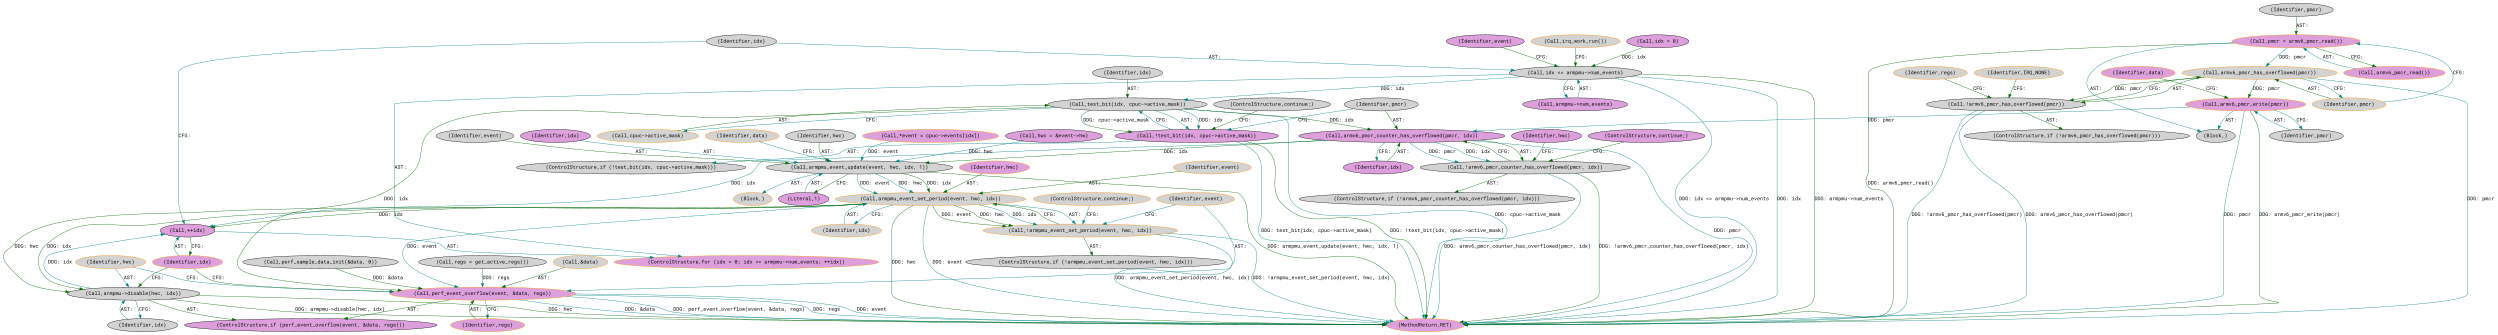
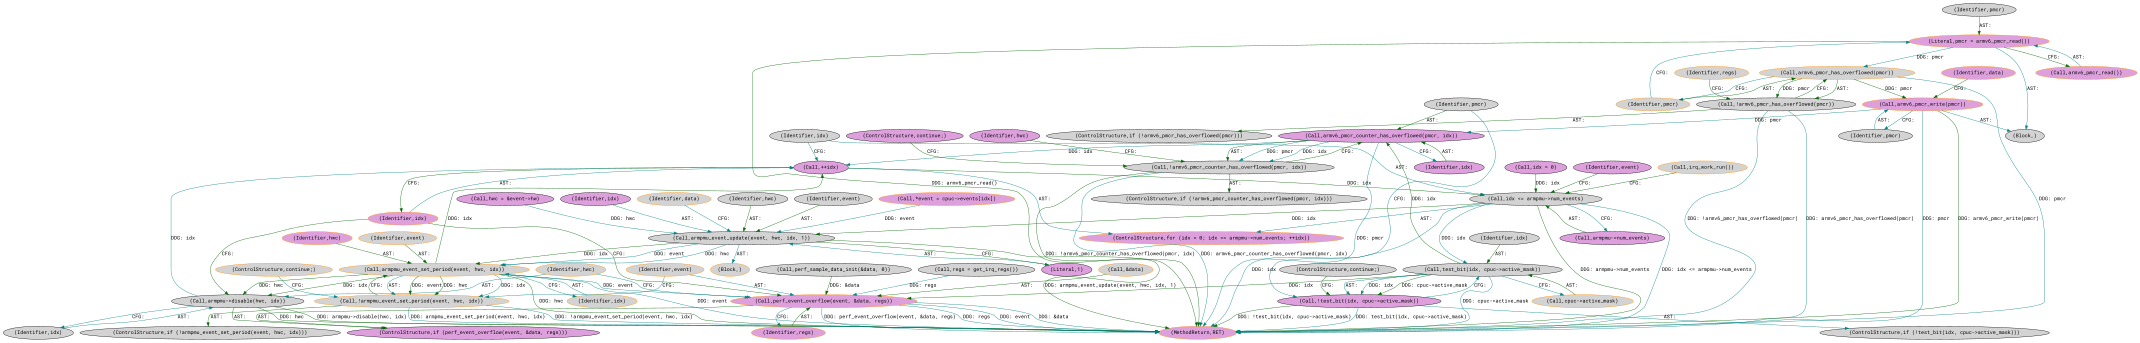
node "(Call,pmcr = armv6_pmcr_read())": label "(Call,pmcr = armv6_pmcr_read())" -> "(Literal,pmcr = armv6_pmcr_read())"
node "(Identifier,IRQ_NONE)": removed
edge "(Call,armpmu->num_events)" -> "(Call,idx <= armpmu->num_events)": color teal -> darkgreen
edge "(Call,armv6_pmcr_counter_has_overflowed(pmcr, idx))" -> "(Call,armpmu_event_update(event, hwc, idx, 1))": now "(Call,idx <= armpmu->num_events)" -> "(Call,armpmu_event_update(event, hwc, idx, 1))"
edge "(Call,++idx)" -> "(Call,idx <= armpmu->num_events)": added, label "DDG: idx"
node "(Call,regs = get_active_regs())": label "(Call,regs = get_active_regs())" -> "(Call,regs = get_irq_regs())"
